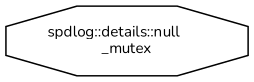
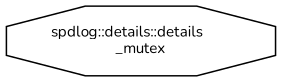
node "spdlog::details::null _mutex": label "spdlog::details::null _mutex" -> "spdlog::details::details _mutex"
